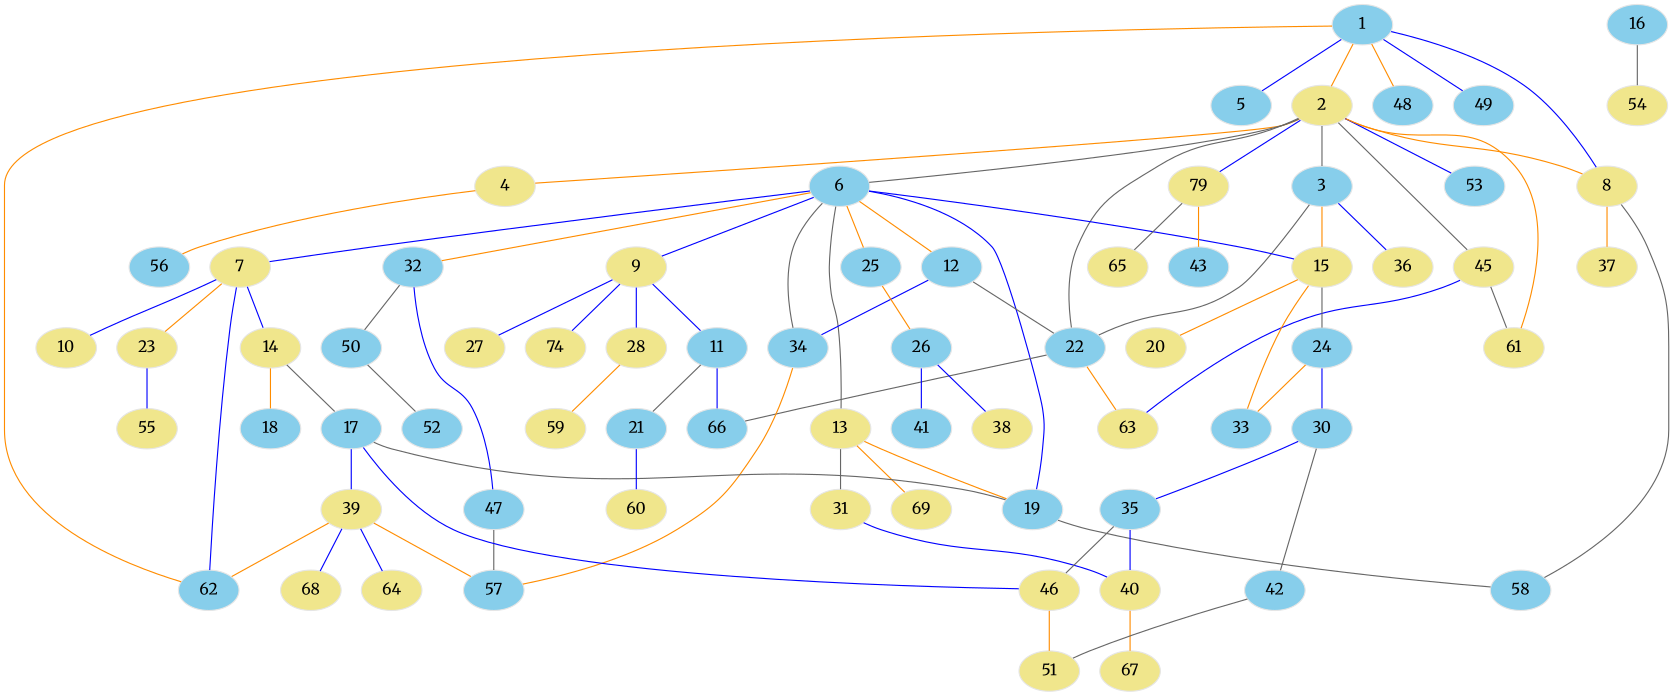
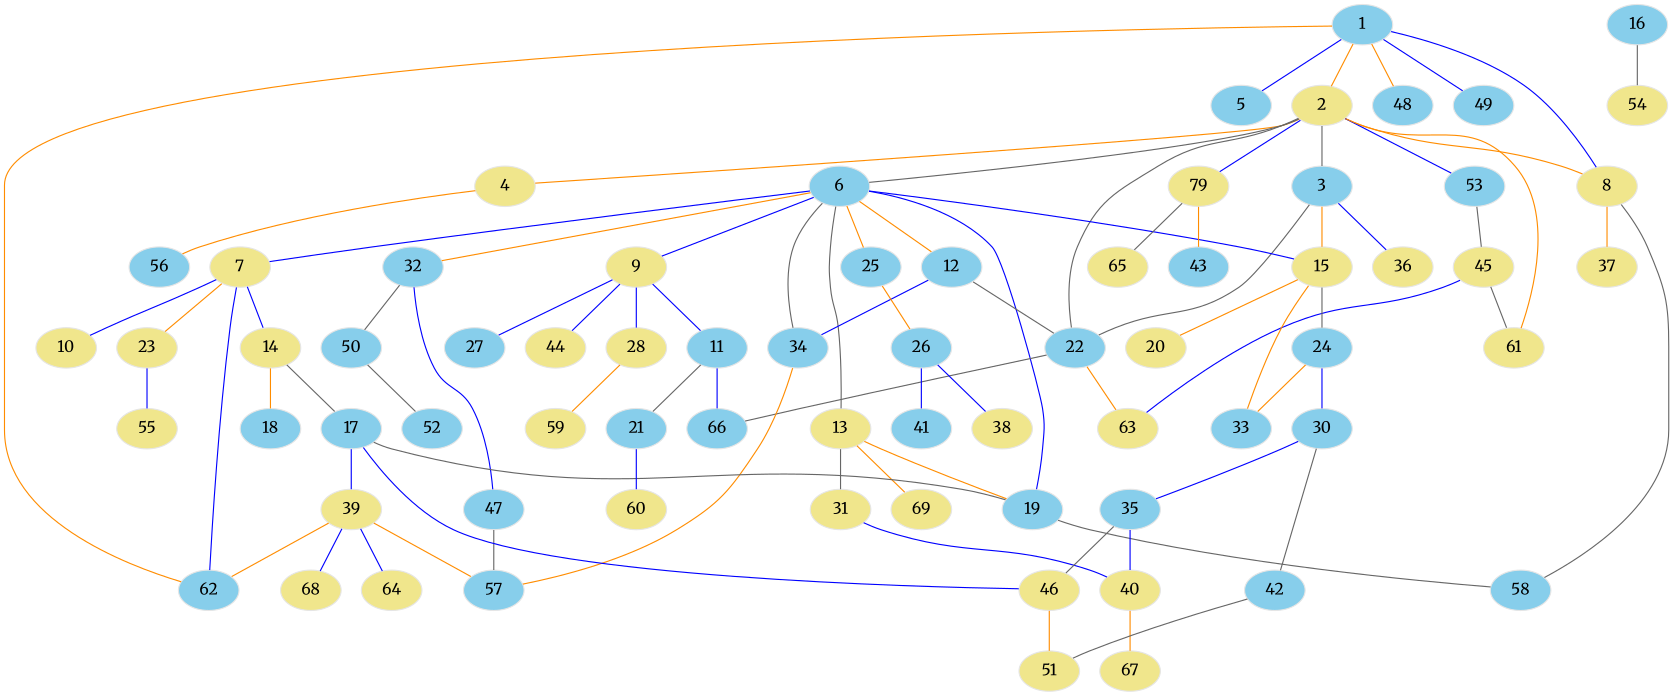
edge "2" -- "45": now "53" -- "45"
node "27": fillcolor khaki -> skyblue
node "74": label "74" -> "44"
